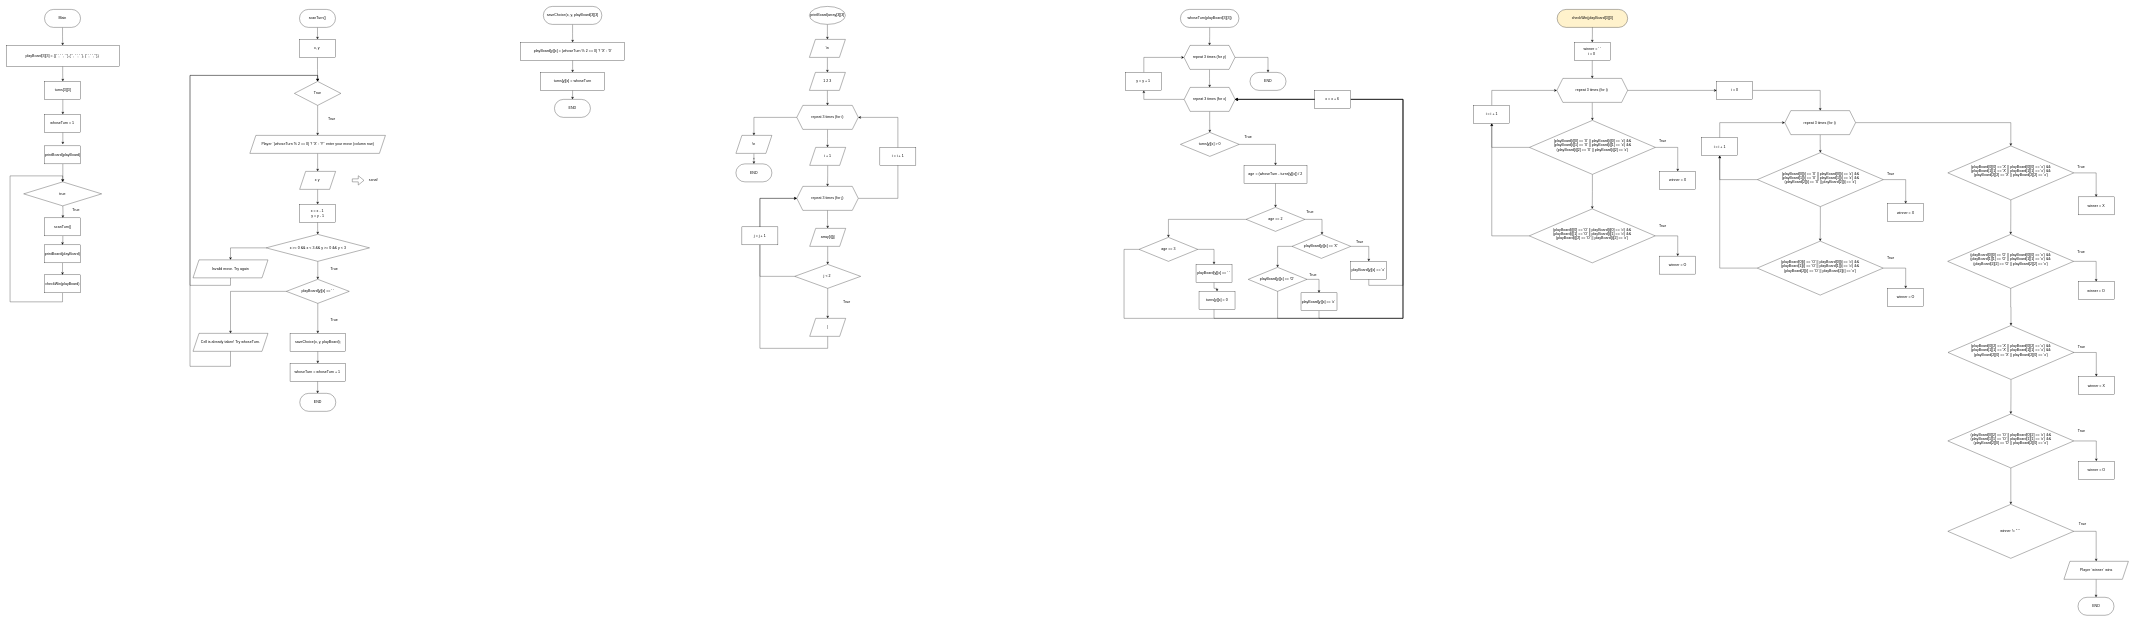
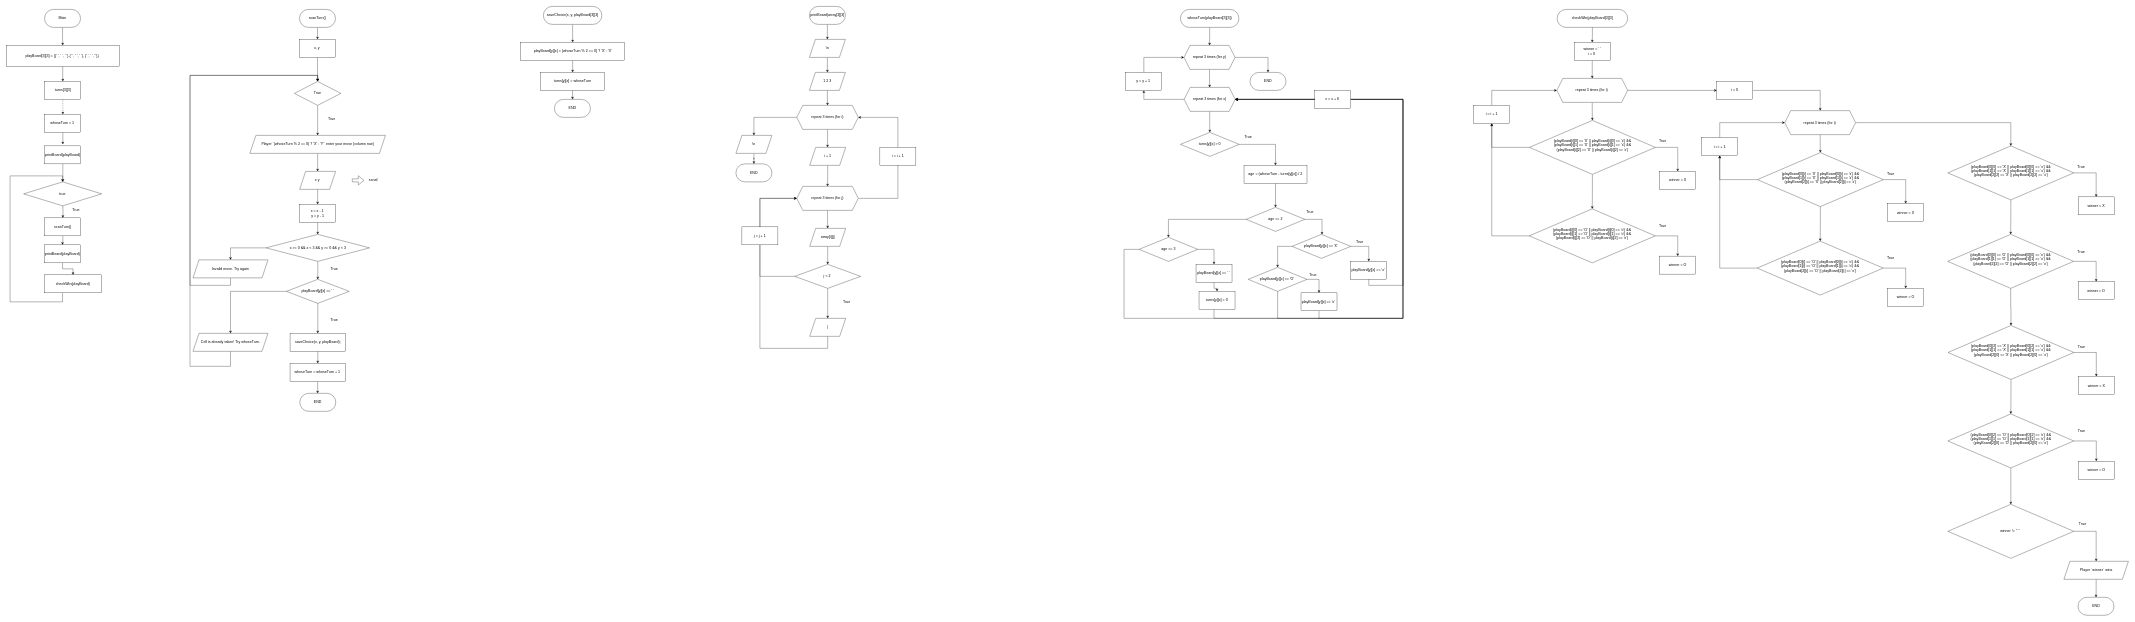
node "printBoard(array[3][3]": shape ellipse -> rounded rectangle
node "checkWin(playBoard[3][3]": fillcolor #fff2cc -> #ffffff
edge "turns[3][3]" -> "whoseTurn = 1": style solid -> dashed
node "checkWin(playBoard)": size 36x18 -> 57x18
